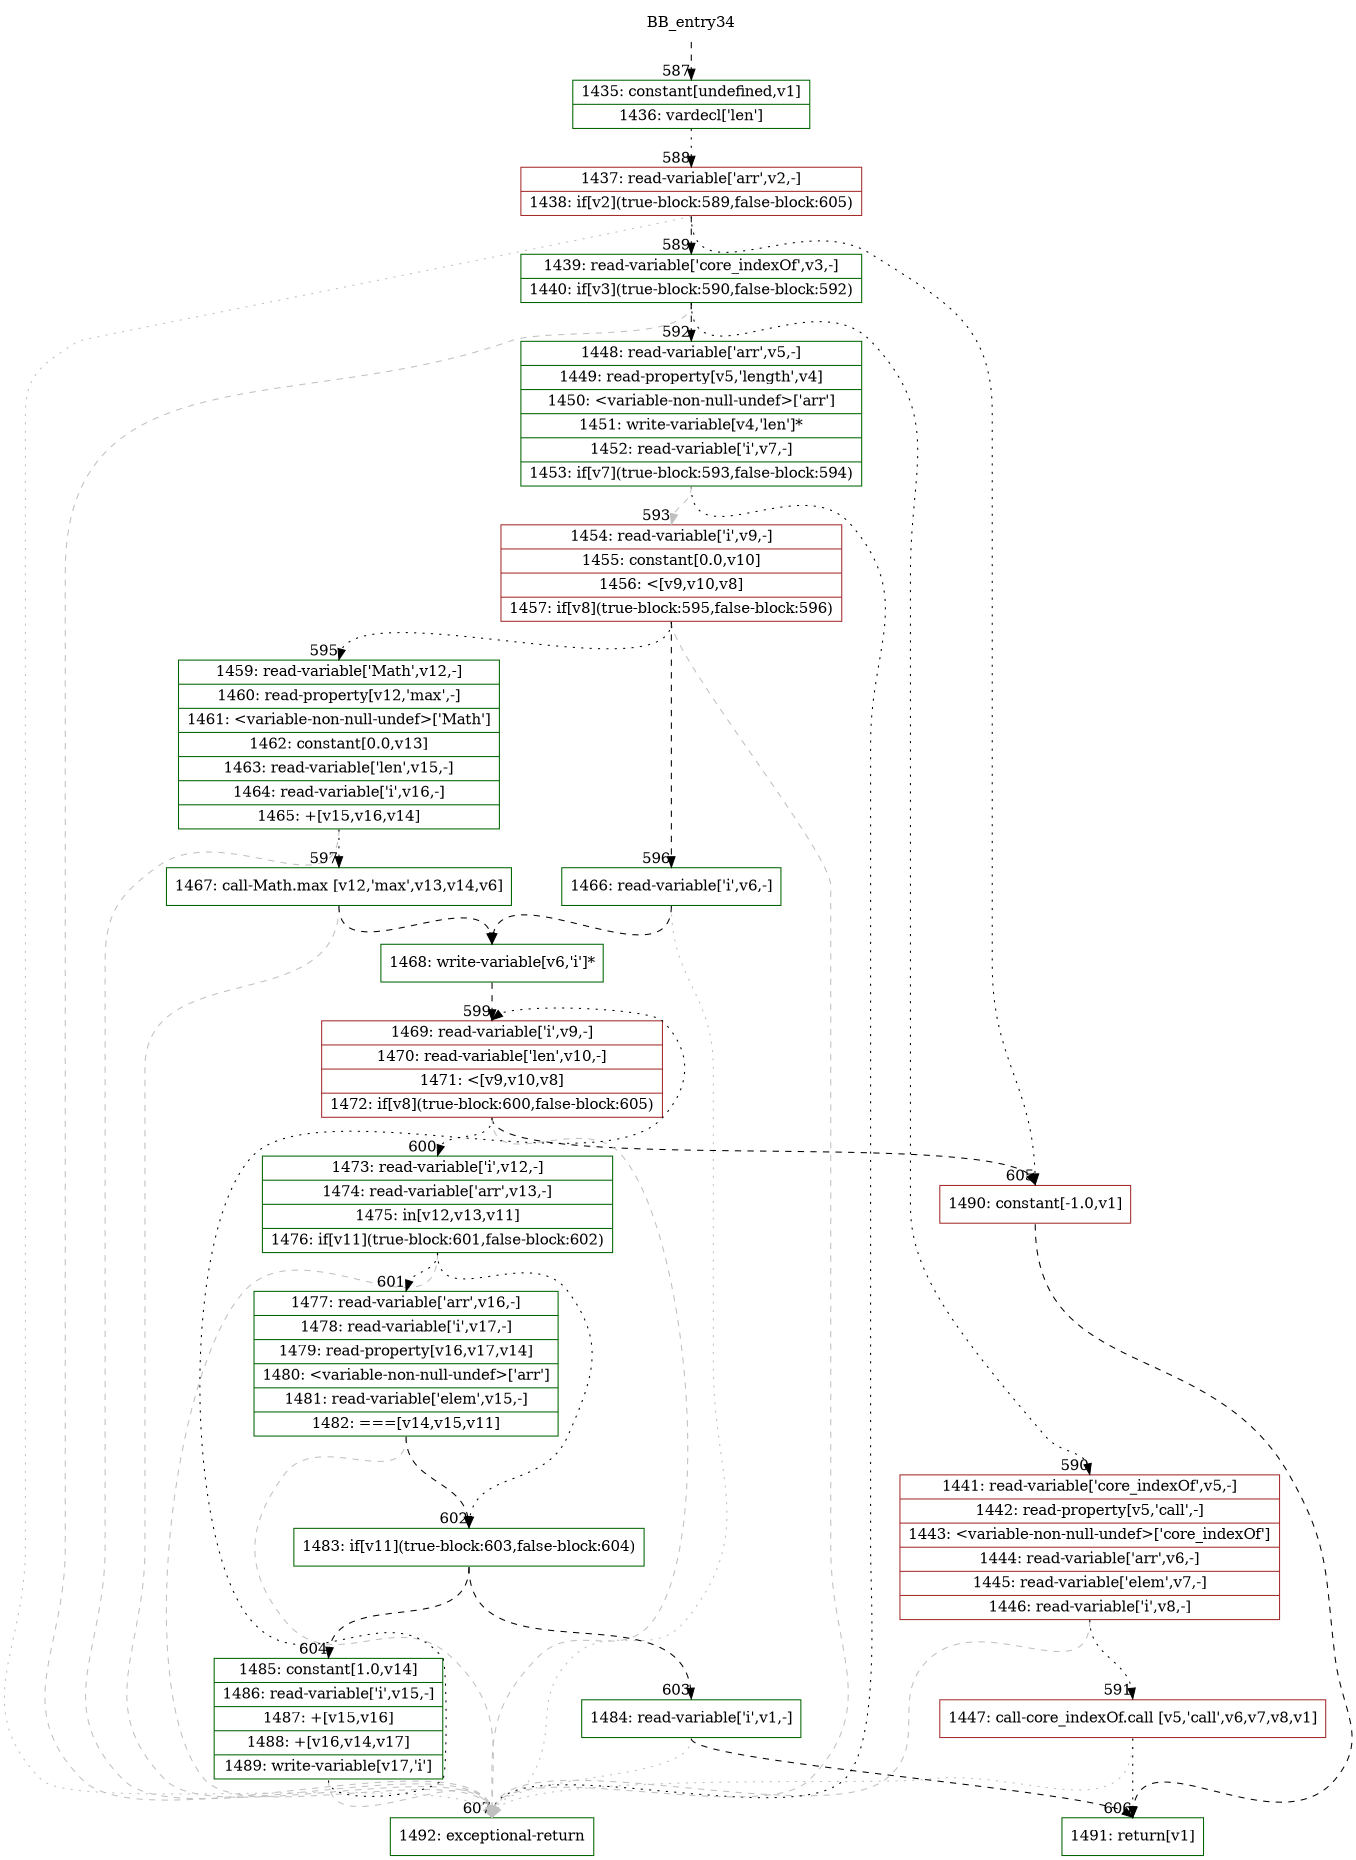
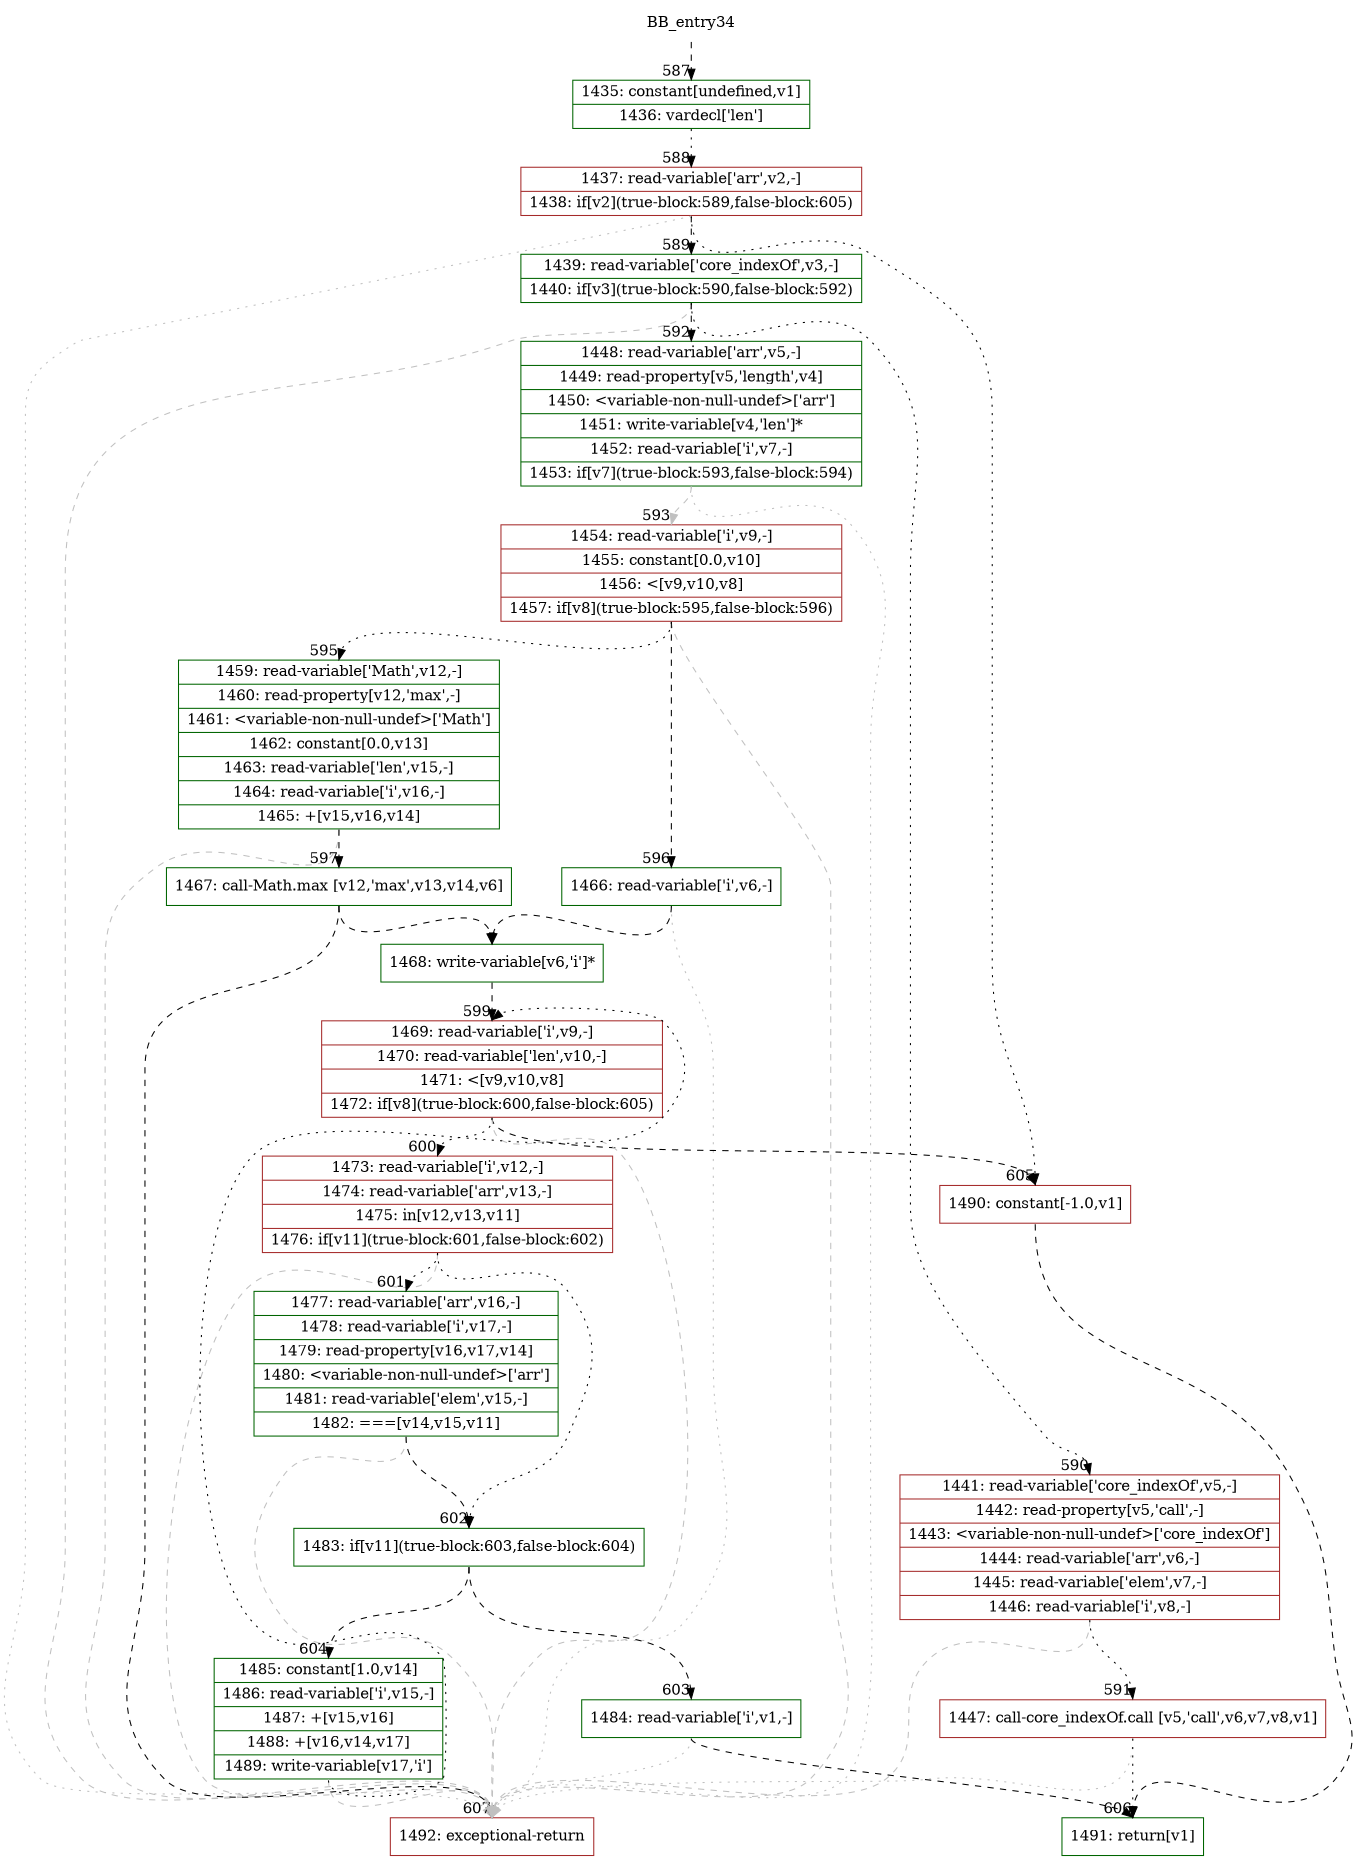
edge "1459: read-variable['Math',v12,-]" -> "1467: call-Math.max [v12,'max',v13,v14,v6]": style dotted -> dashed
node "1473: read-variable['i',v12,-]": color darkgreen -> brown
edge "1448: read-variable['arr',v5,-]" -> "1492: exceptional-return": color black -> gray
edge "1467: call-Math.max [v12,'max',v13,v14,v6]" -> "1492: exceptional-return": color gray -> black
node "1492: exceptional-return": color darkgreen -> brown
